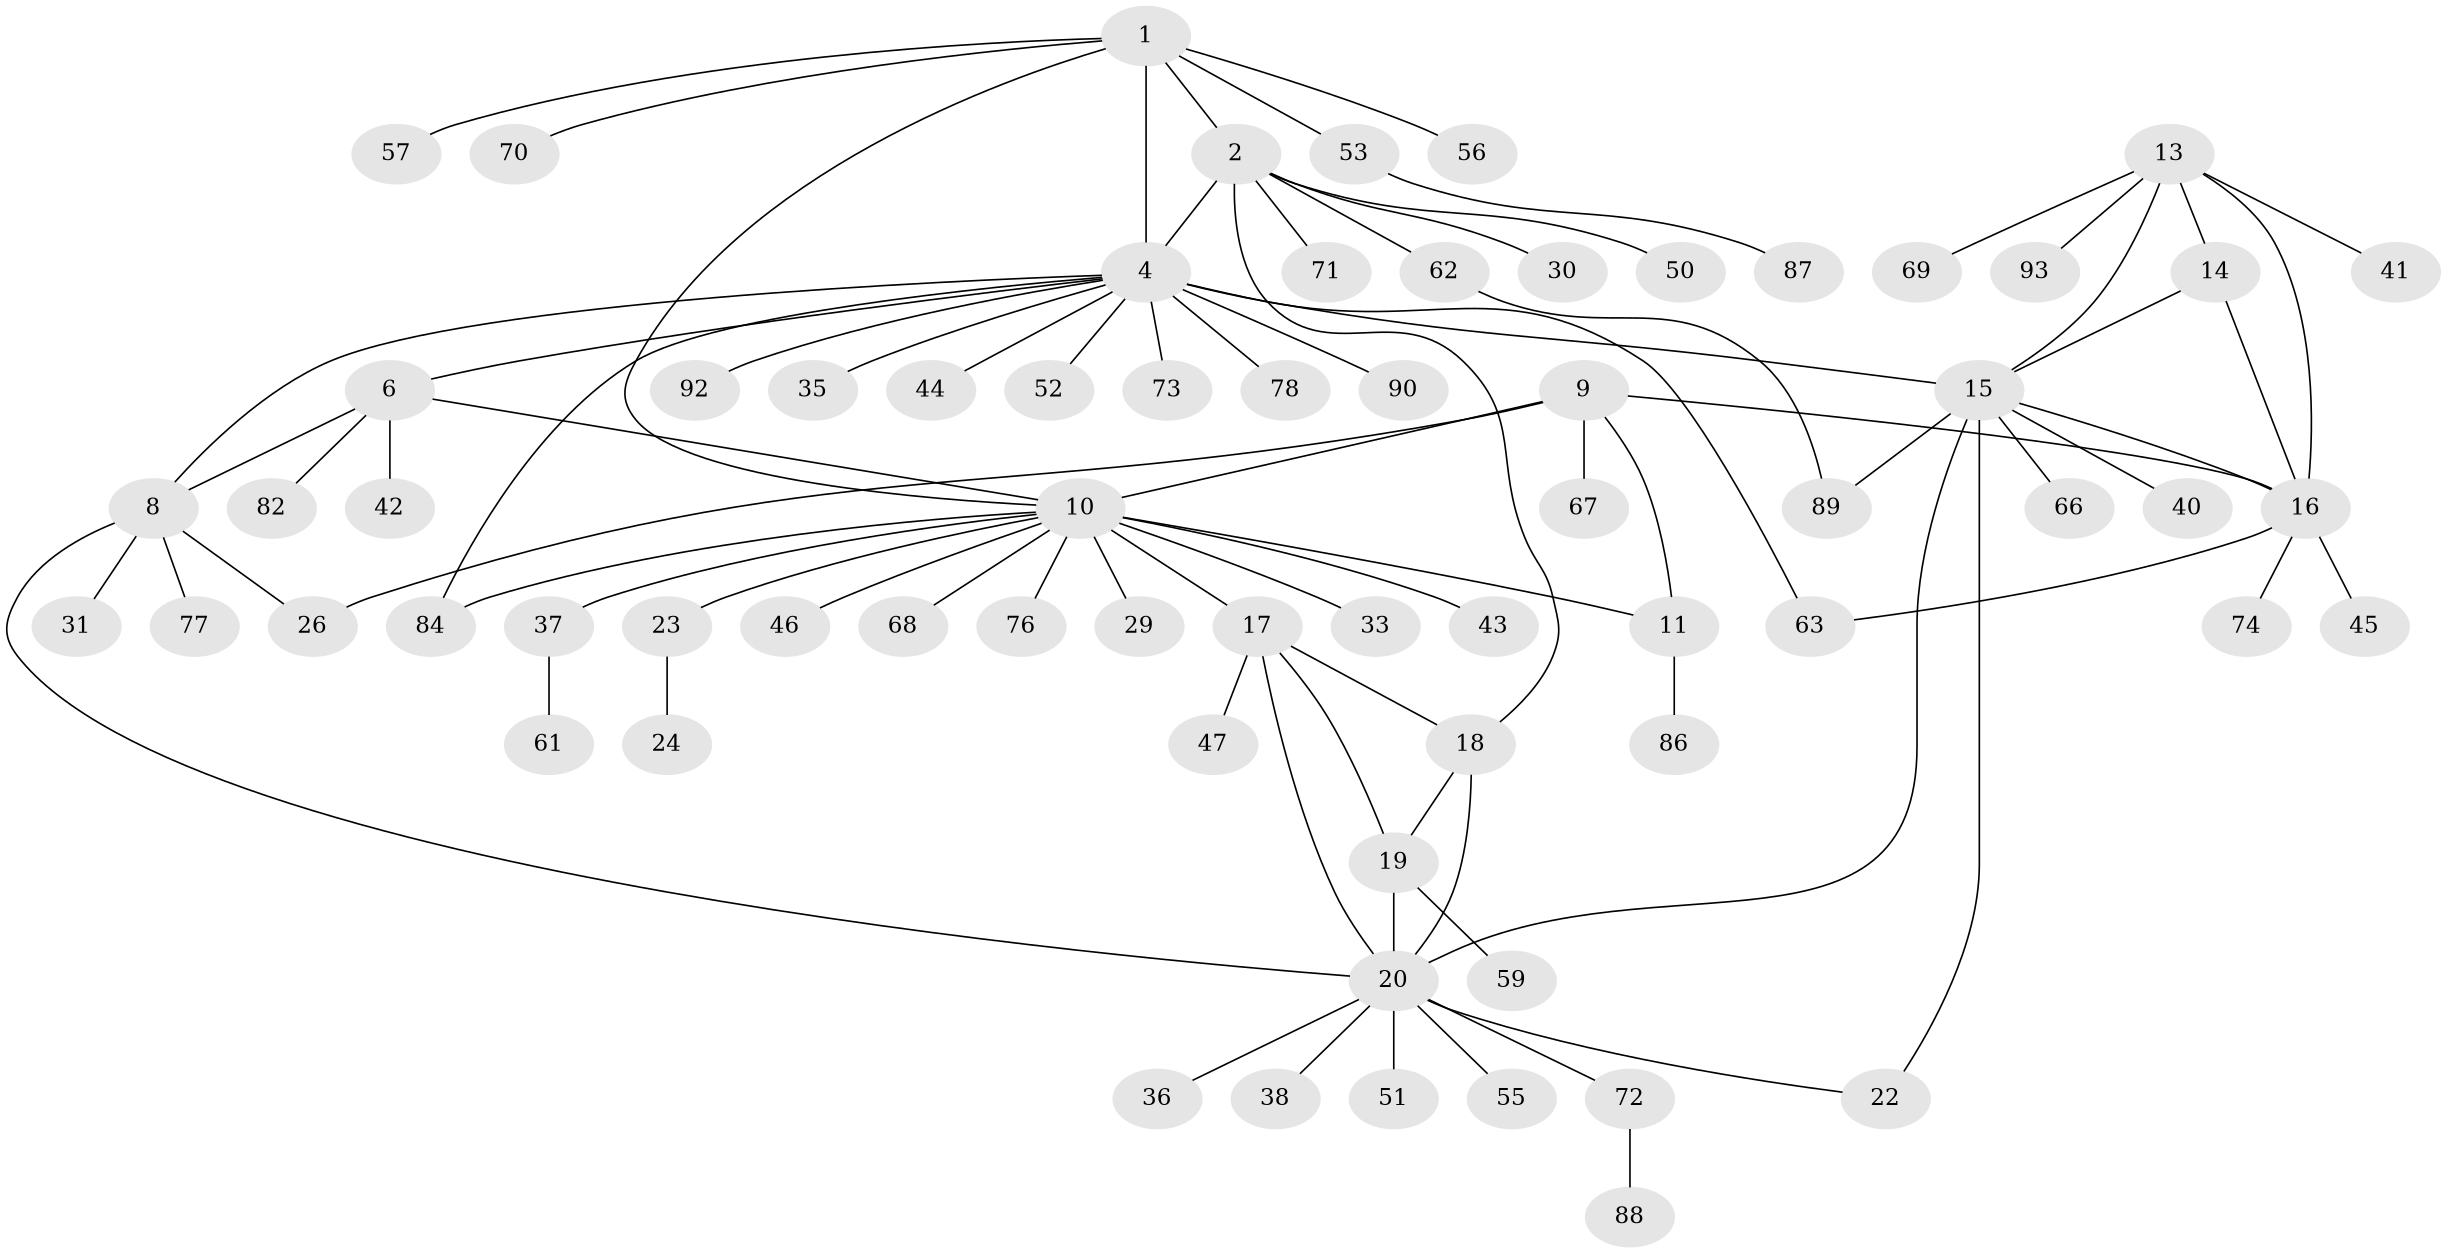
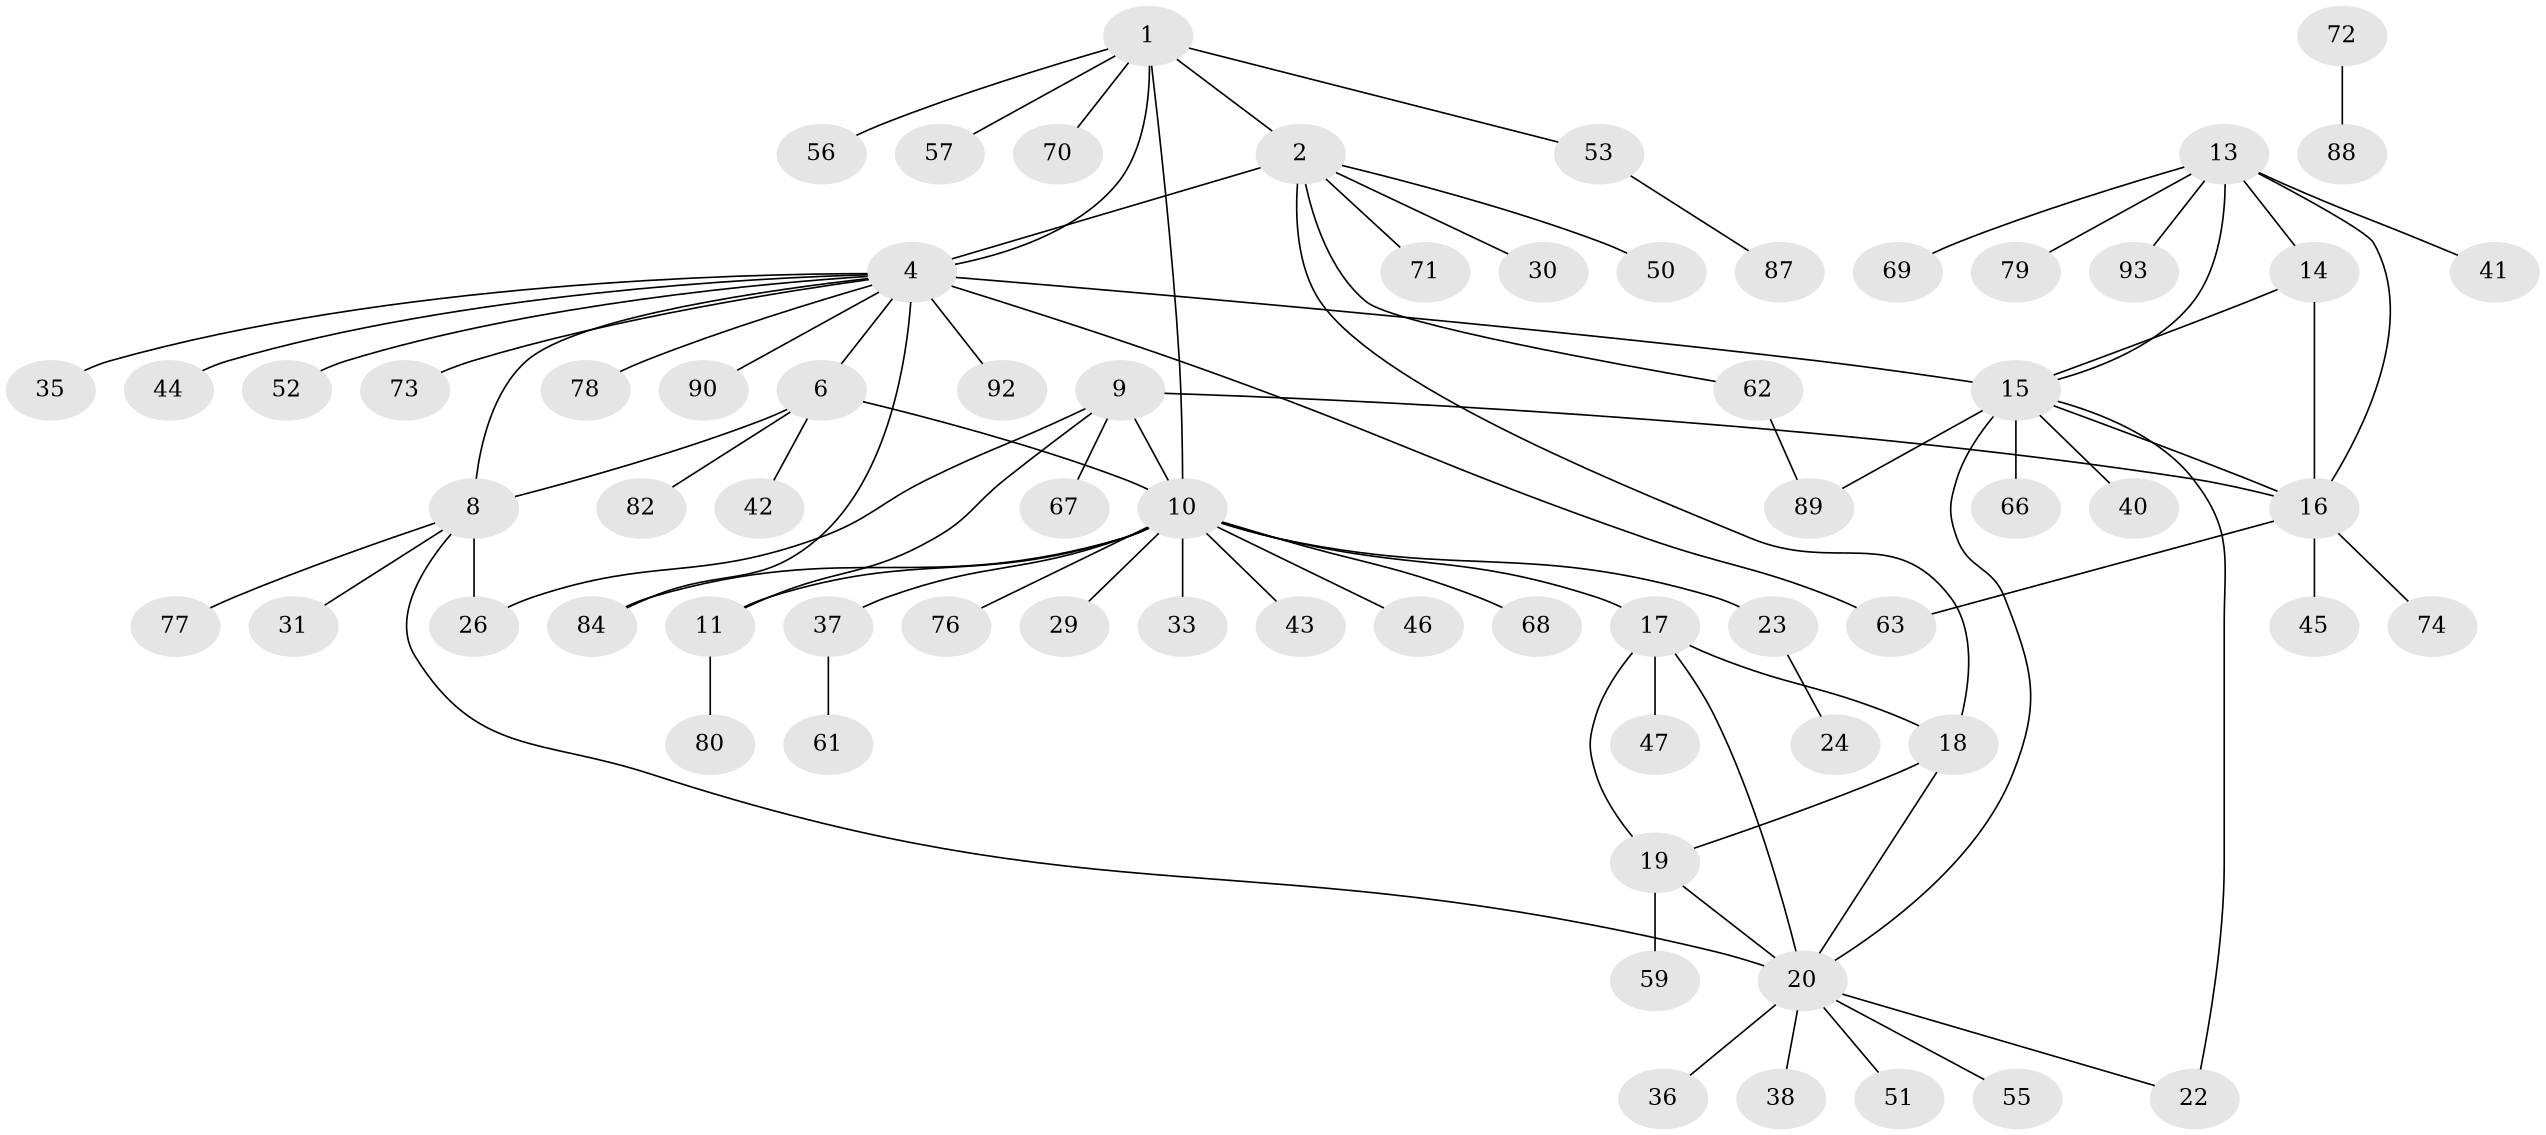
node "79": added
node "86": label "86" -> "80"
edge "20" -- "72": removed
